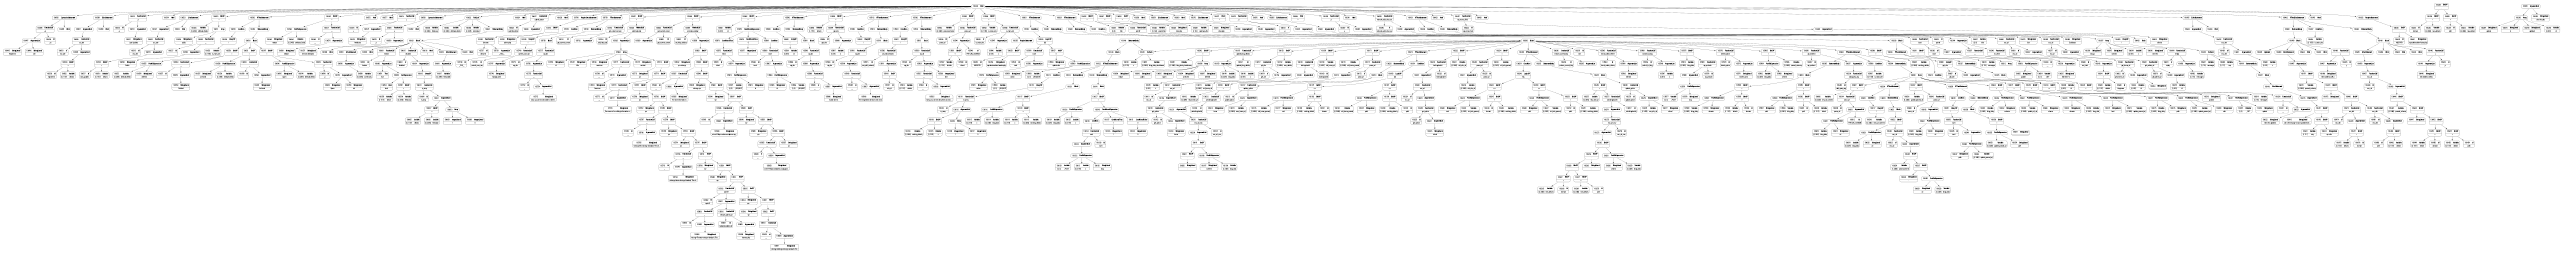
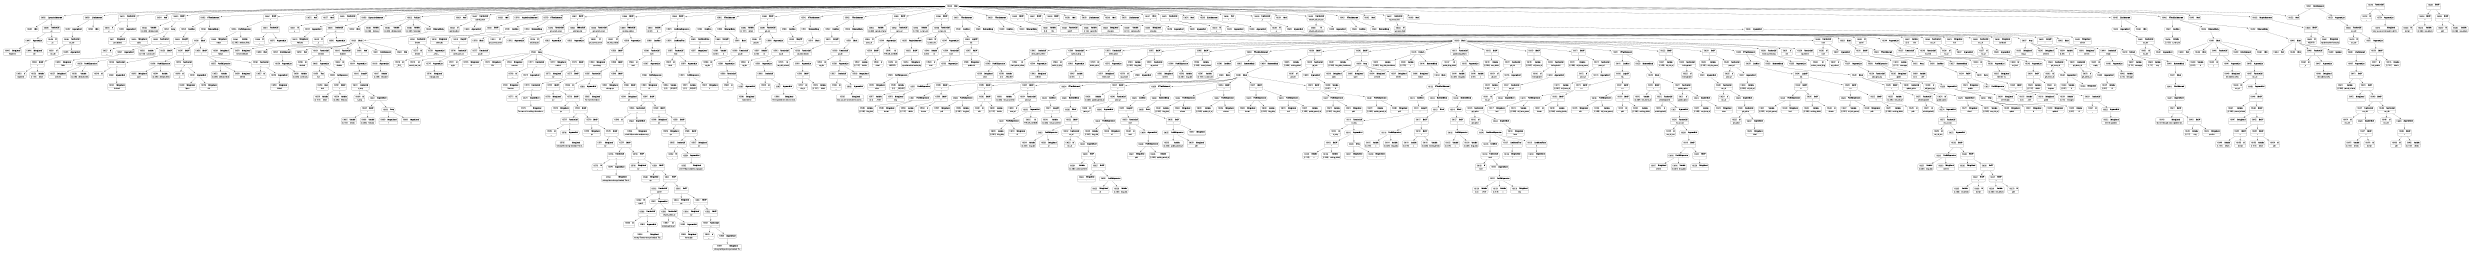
edge "106633" -> "106523": now "106633" -> "106522"
edge "106146" -> "106145": reversed
node "106090": text "UnaryOP" -> "FunctionCall"
node "105756": removed
edge "106296" -> "106314": now "106296" -> "106295"
